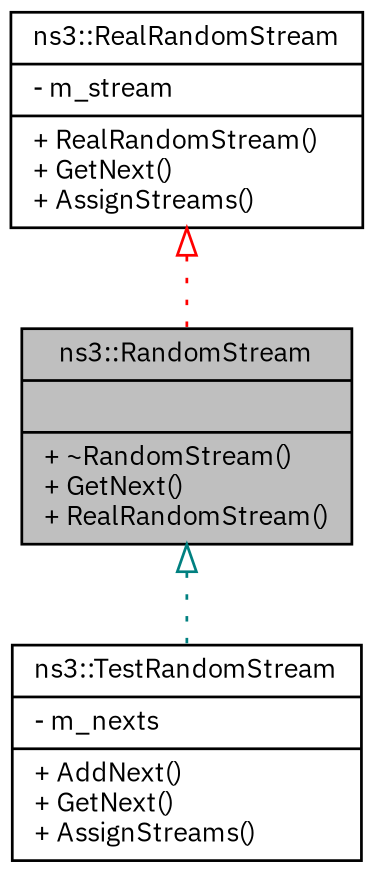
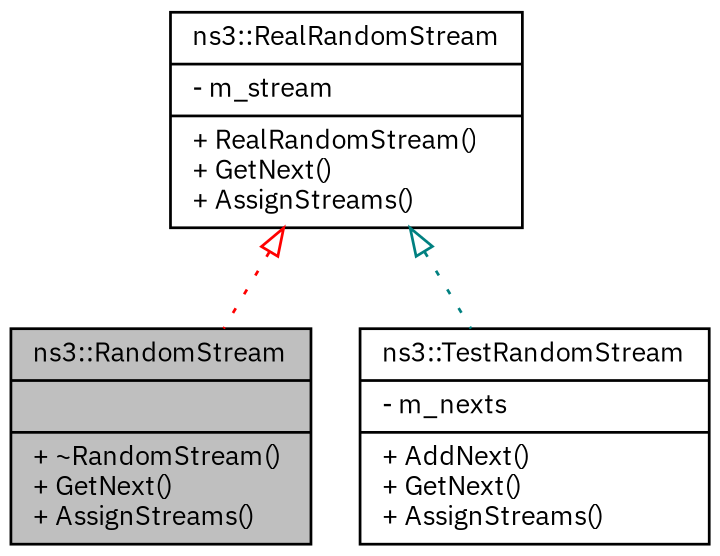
node "ns3::RandomStream": text "+ RealRandomStream()" -> "+ AssignStreams()"
edge "ns3::TestRandomStream" -> "ns3::RandomStream": now "ns3::TestRandomStream" -> "ns3::RealRandomStream"
